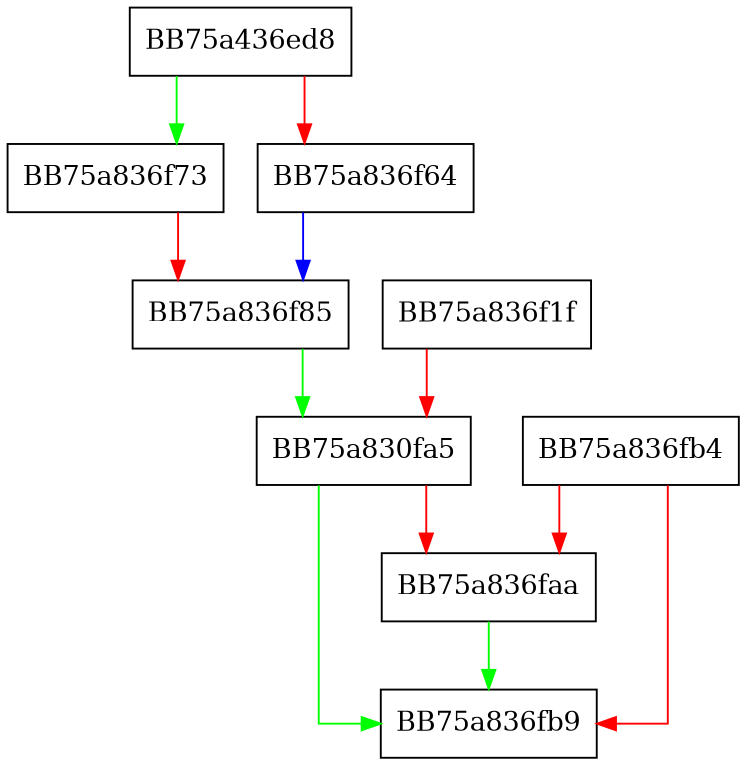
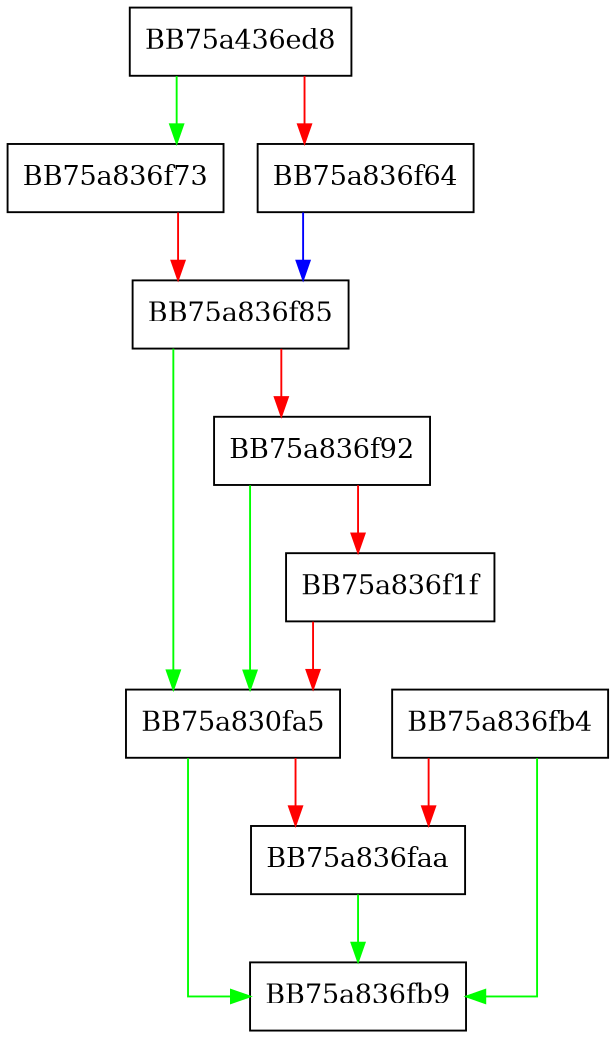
node "BB75a836f92": added
edge "BB75a836fb4" -> "BB75a836fb9": color red -> green
